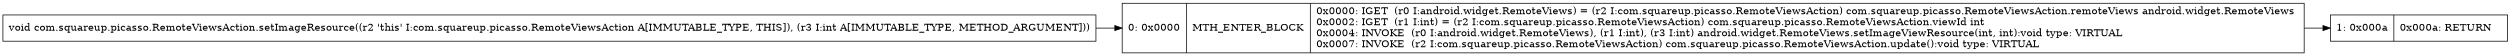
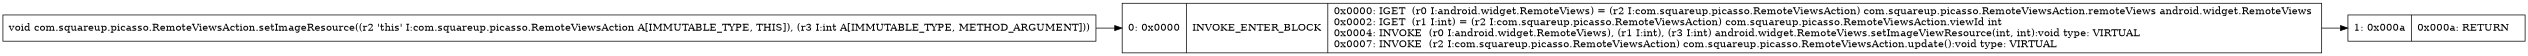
node "0: 0x0000": text "MTH_ENTER_BLOCK" -> "INVOKE_ENTER_BLOCK"
